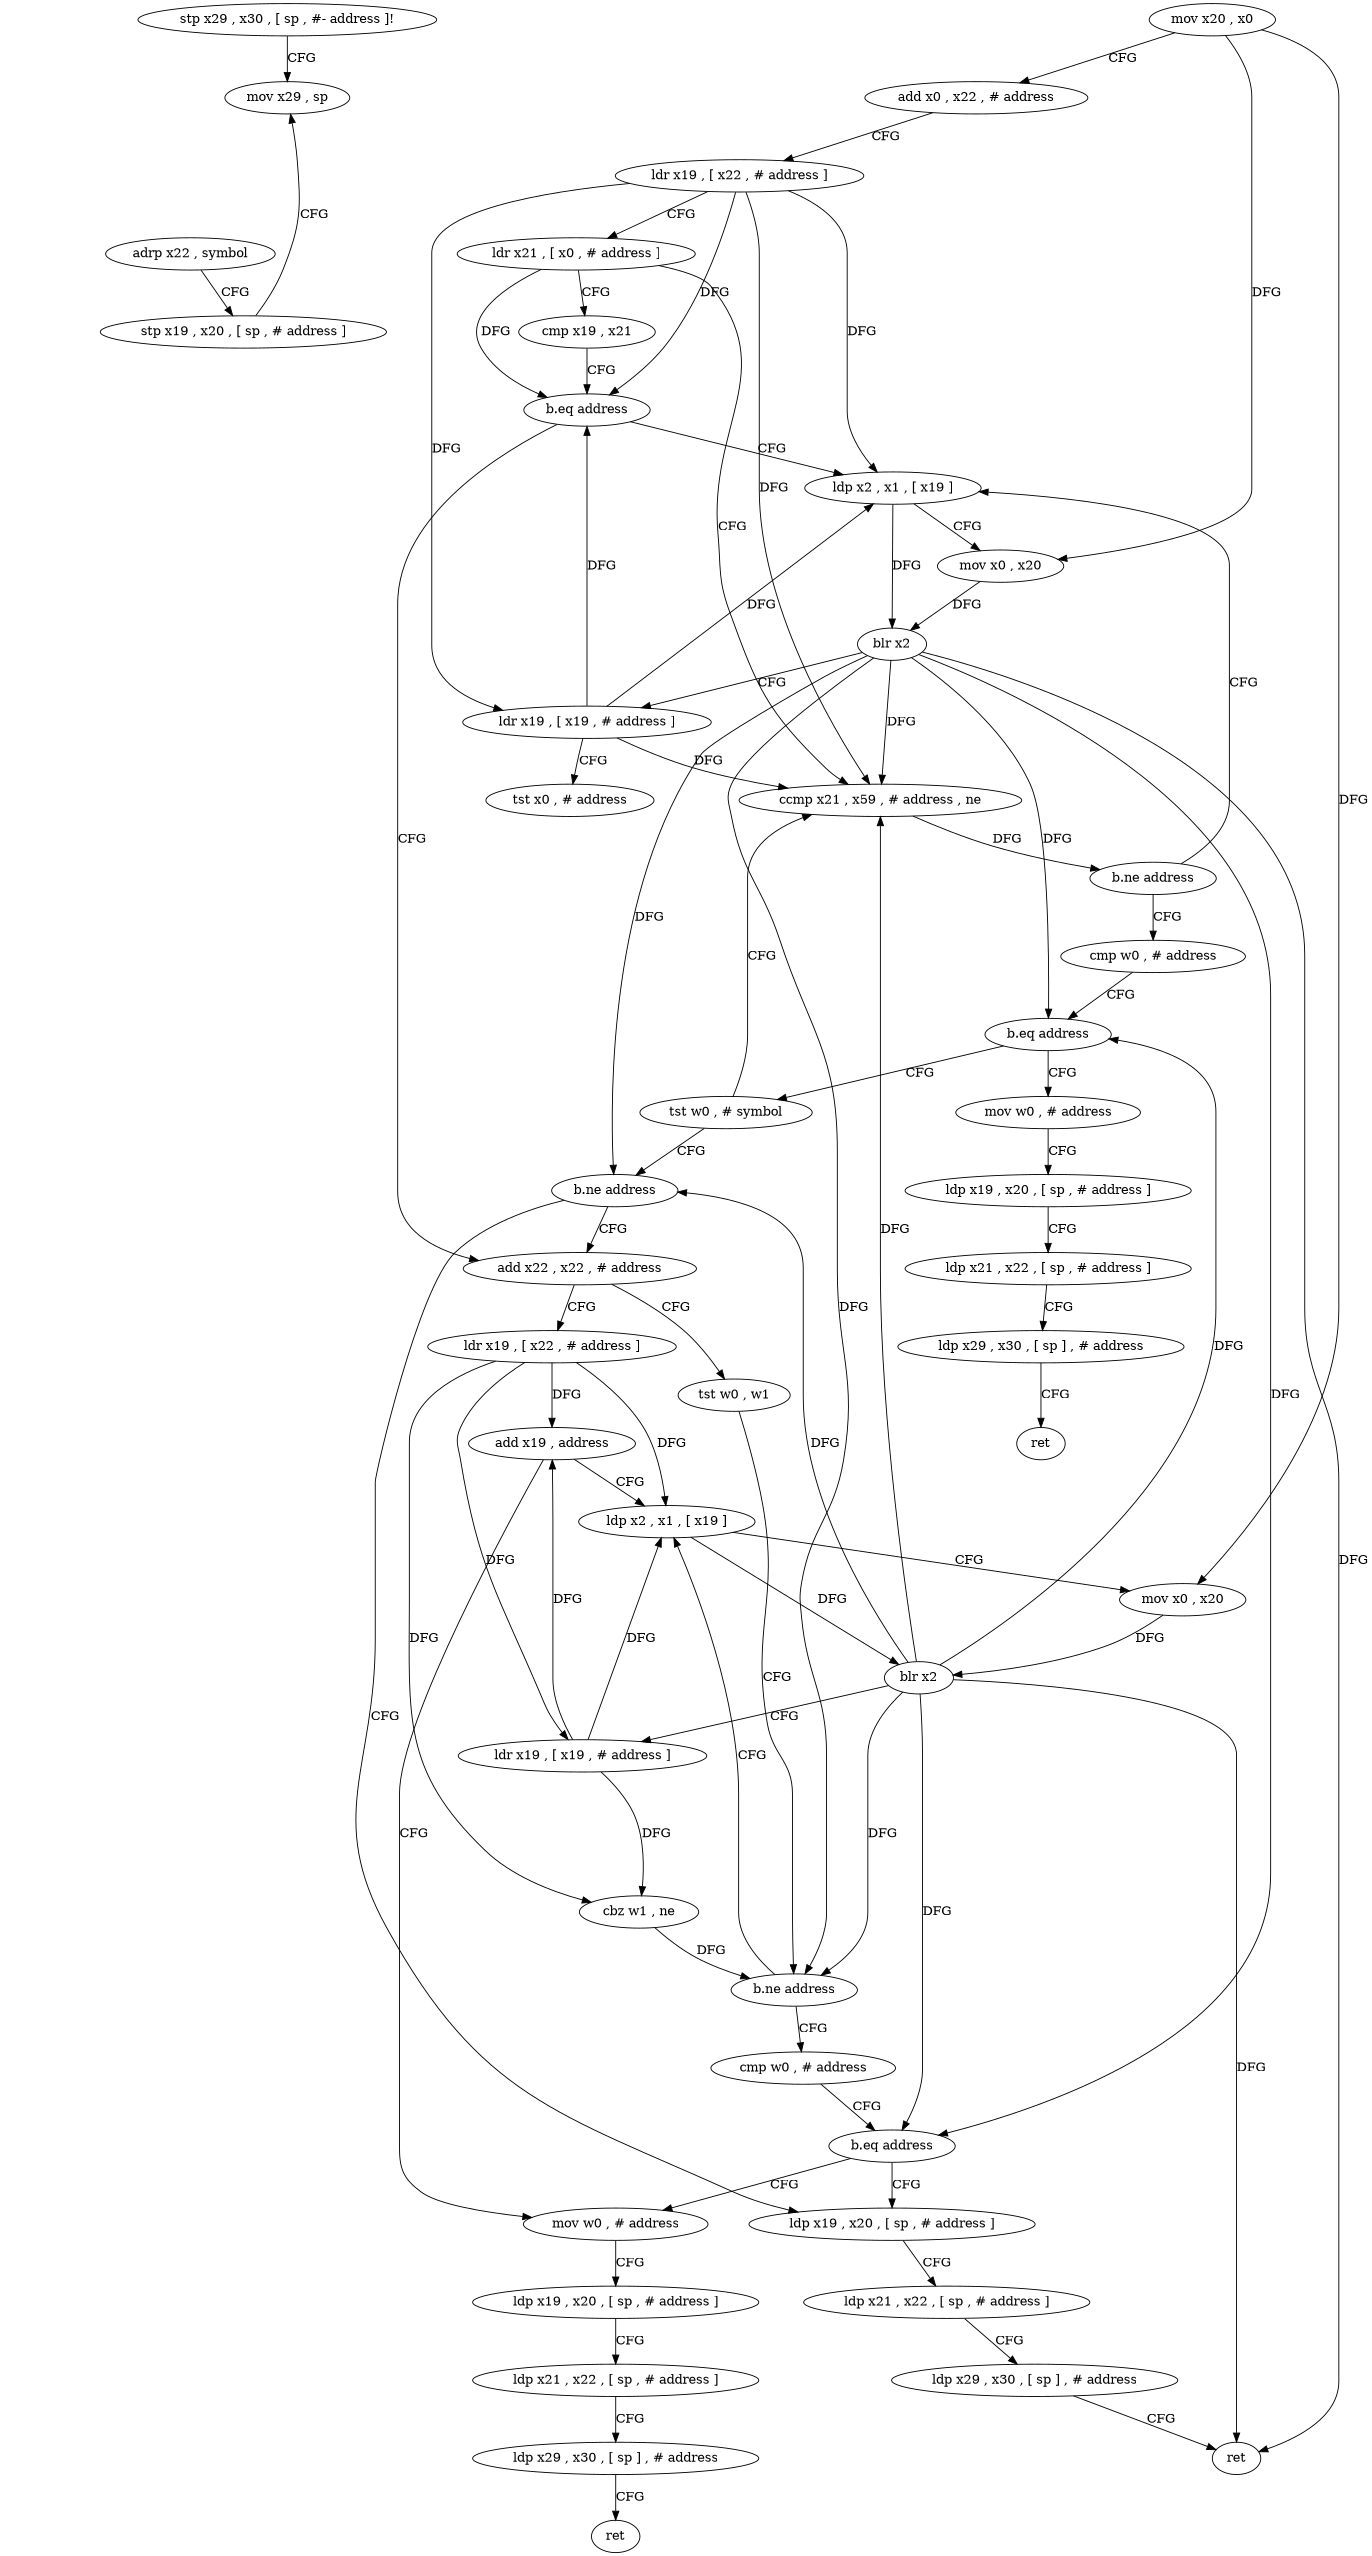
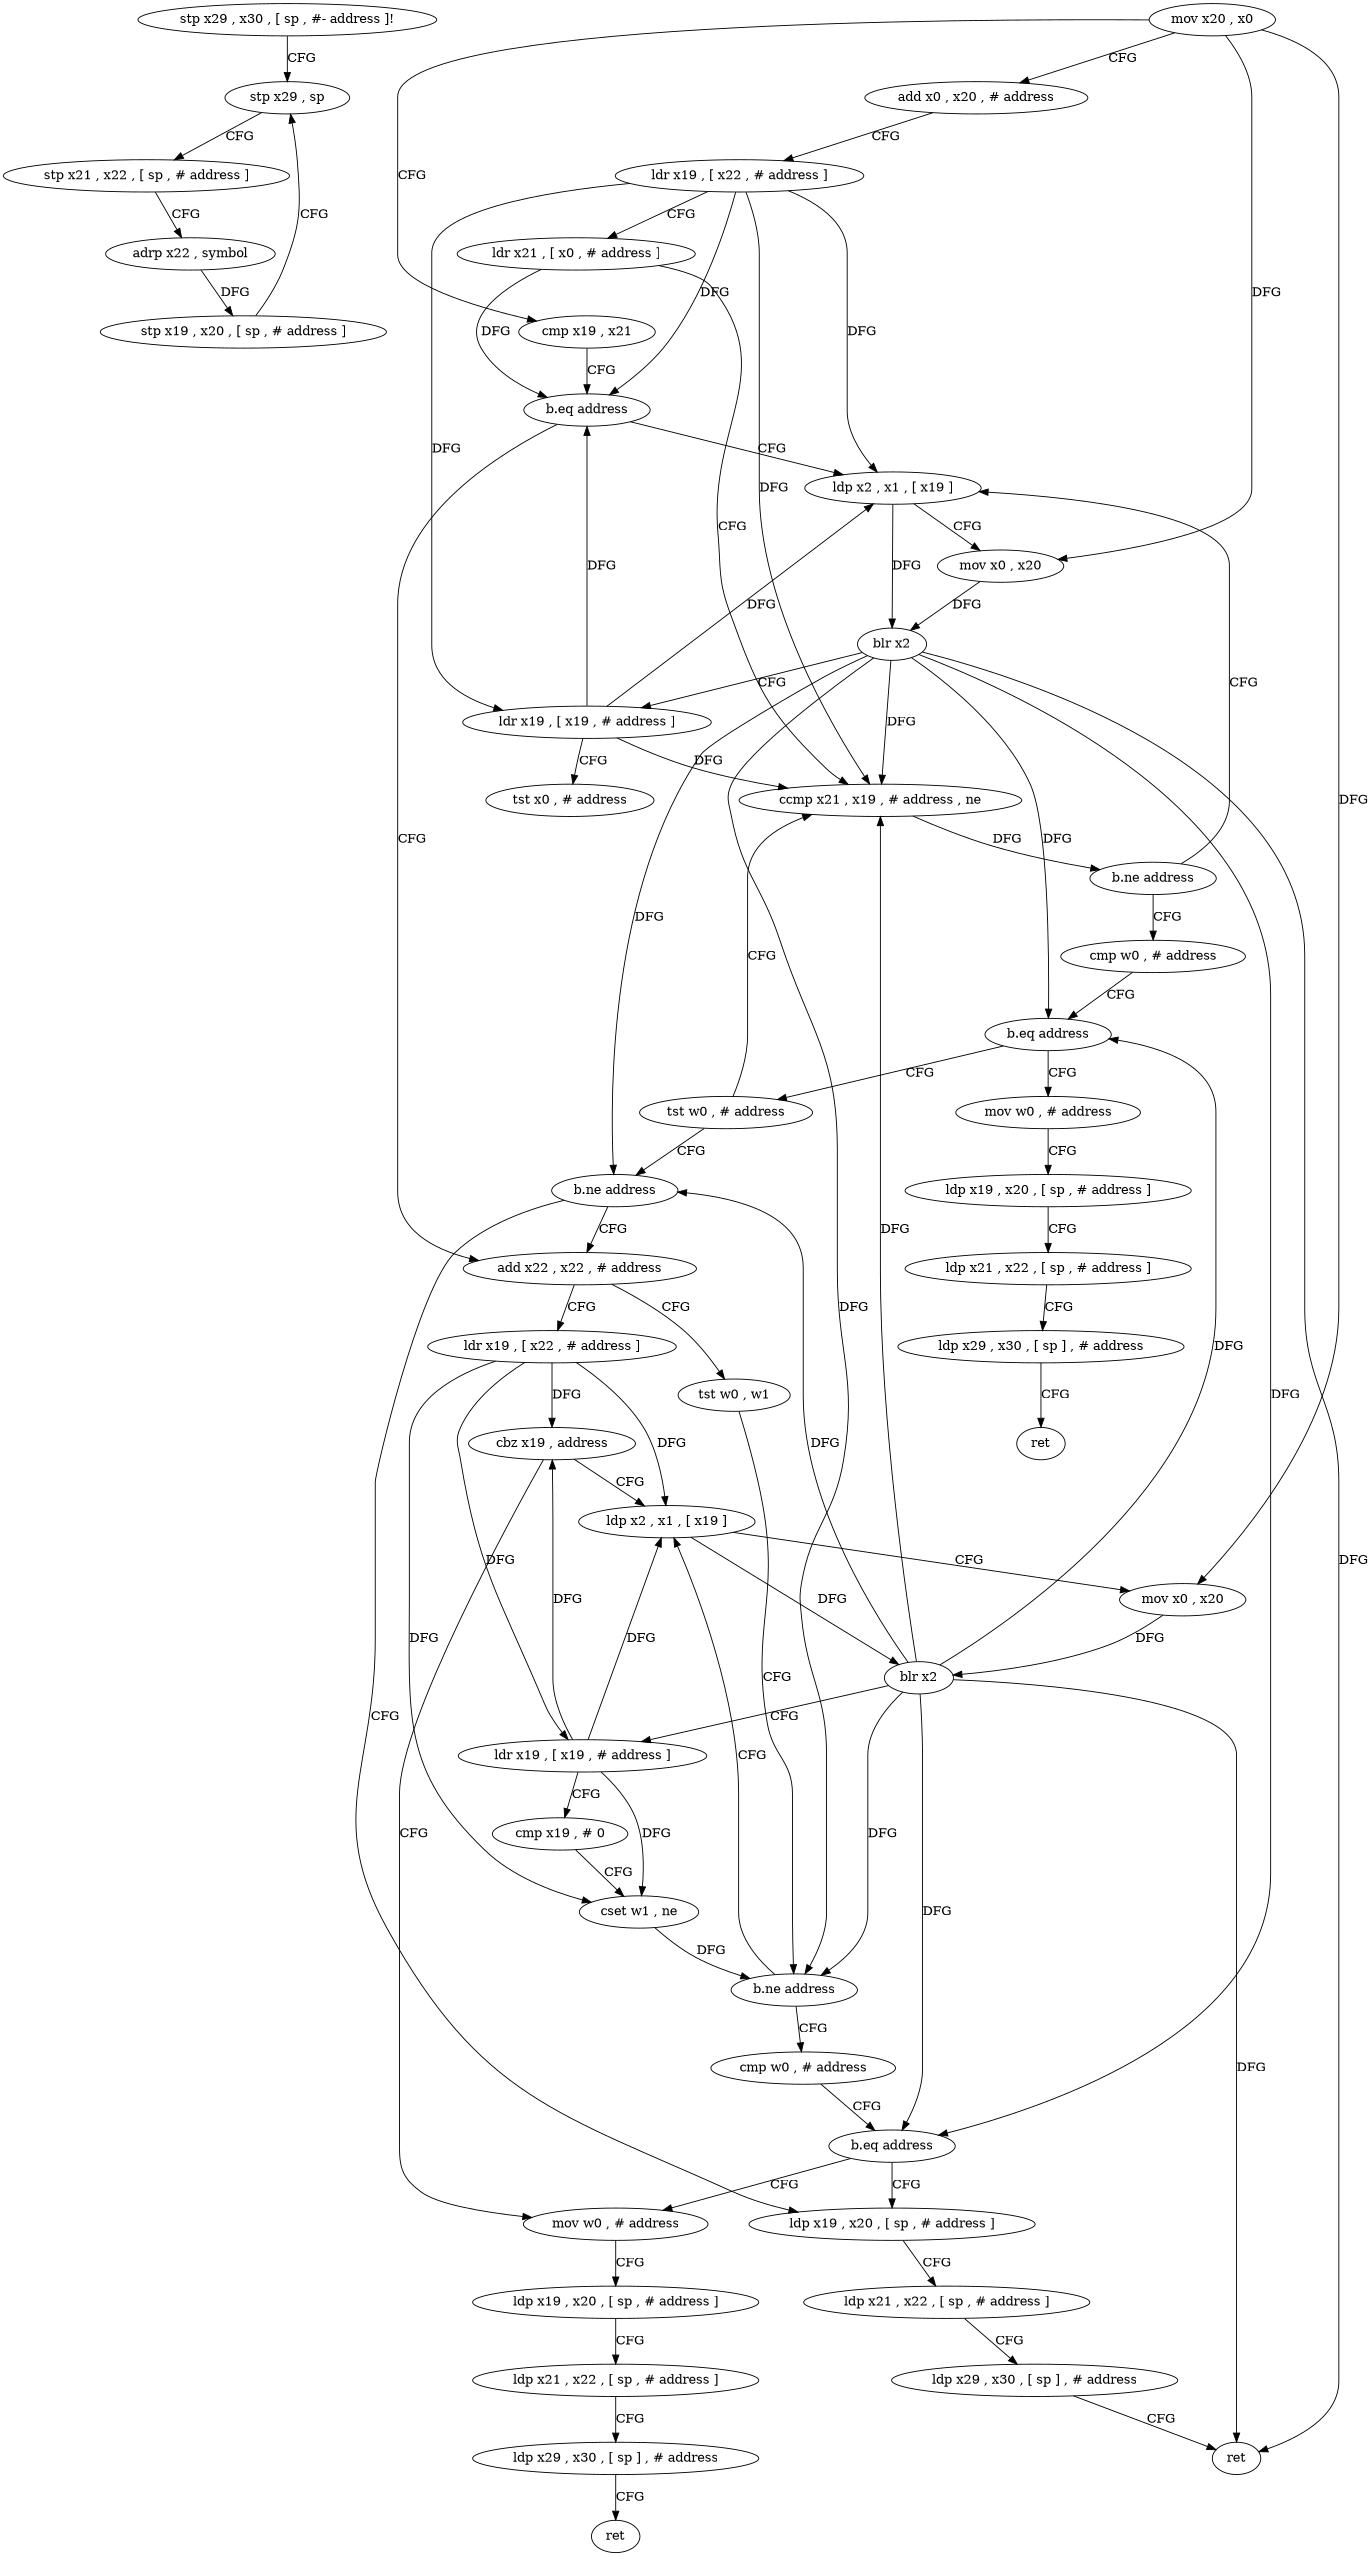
node "mov x29 , sp": label "mov x29 , sp" -> "stp x29 , sp"
node "add x0 , x22 , # address": label "add x0 , x22 , # address" -> "add x0 , x20 , # address"
node "stp x21 , x22 , [ sp , # address ]": added
edge "ldr x21 , [ x0 , # address ]" -> "cmp x19 , x21": now "mov x20 , x0" -> "cmp x19 , x21"
edge "adrp x22 , symbol" -> "stp x19 , x20 , [ sp , # address ]": label "CFG" -> "DFG"
node "ccmp x21 , x59 , # address , ne": label "ccmp x21 , x59 , # address , ne" -> "ccmp x21 , x19 , # address , ne"
node "tst w0 , # symbol": label "tst w0 , # symbol" -> "tst w0 , # address"
node "add x19 , address": label "add x19 , address" -> "cbz x19 , address"
node "cmp x19 , # 0": added
node "cbz w1 , ne": label "cbz w1 , ne" -> "cset w1 , ne"
